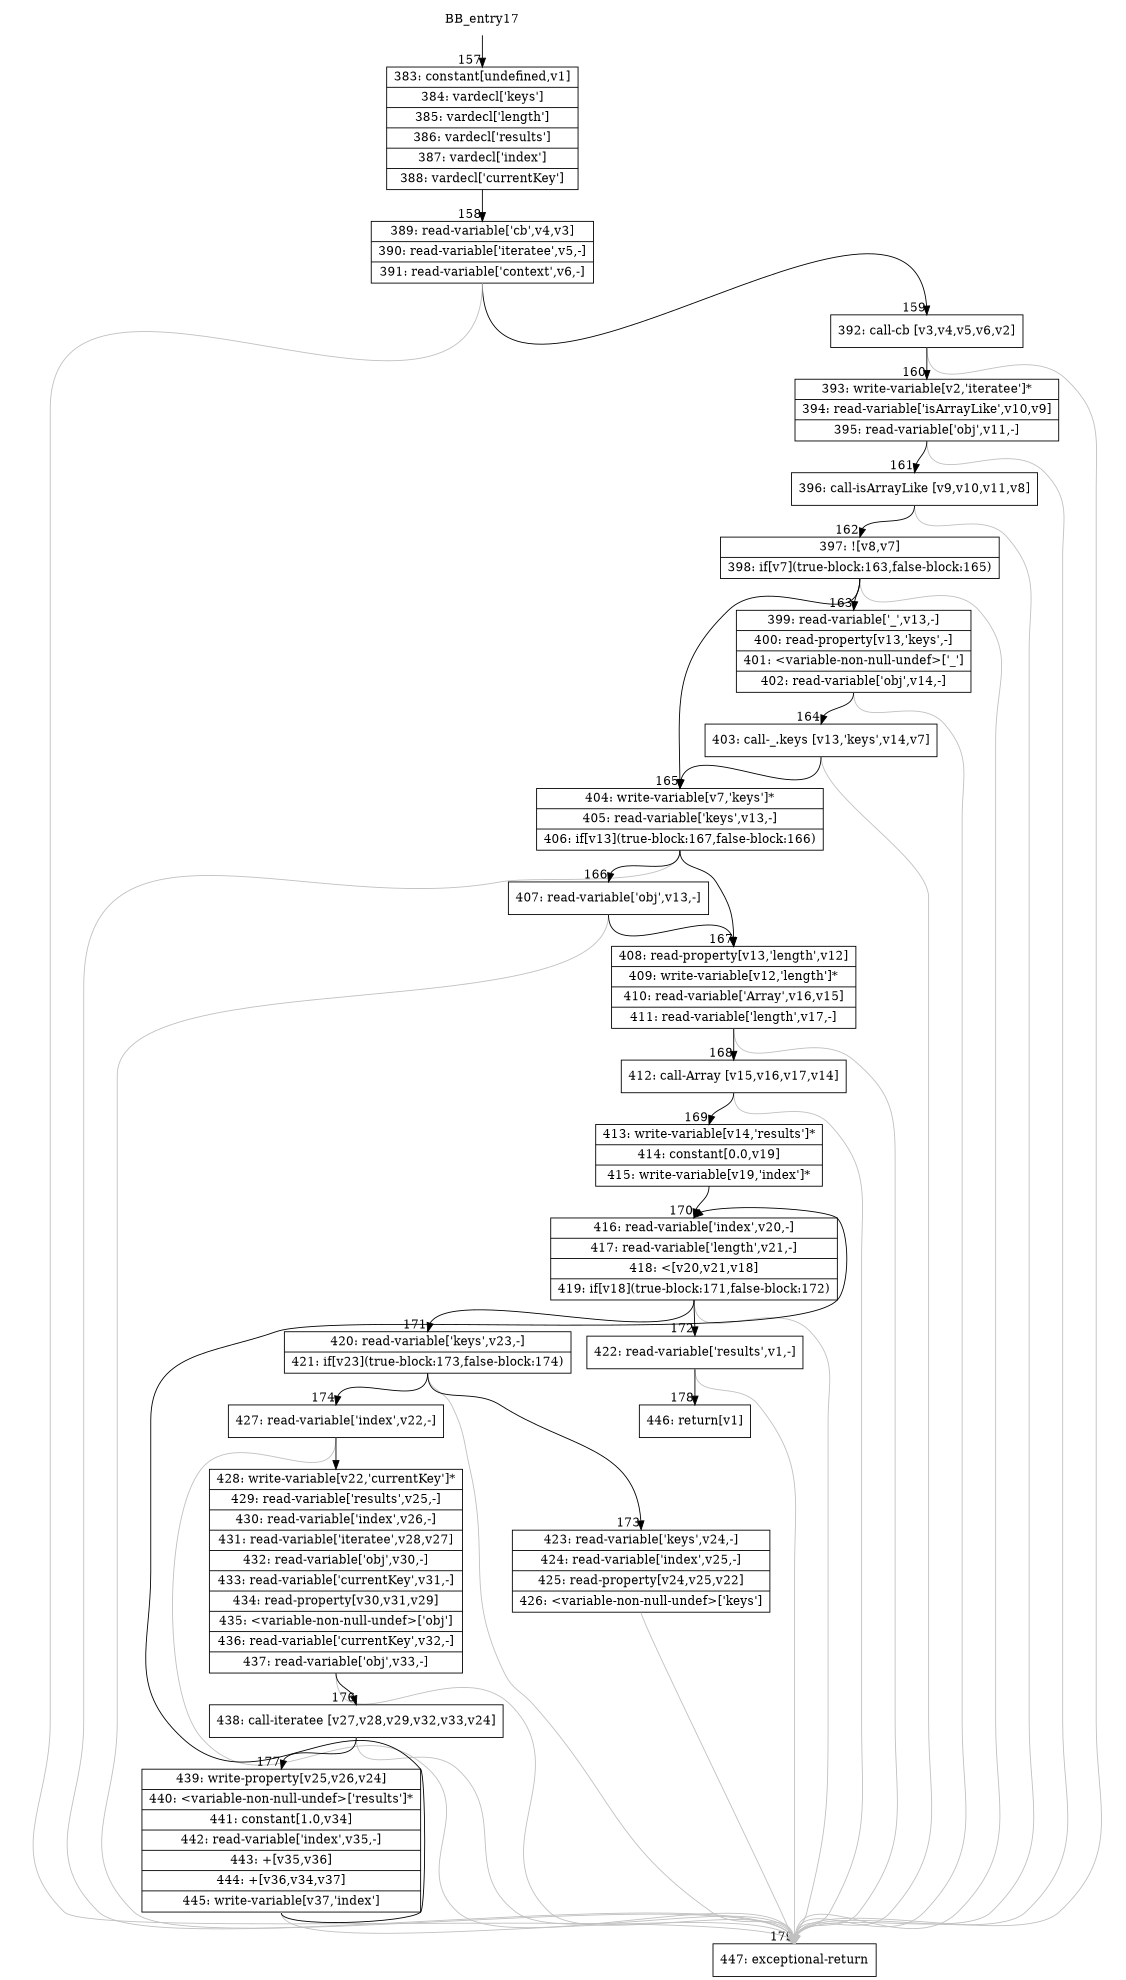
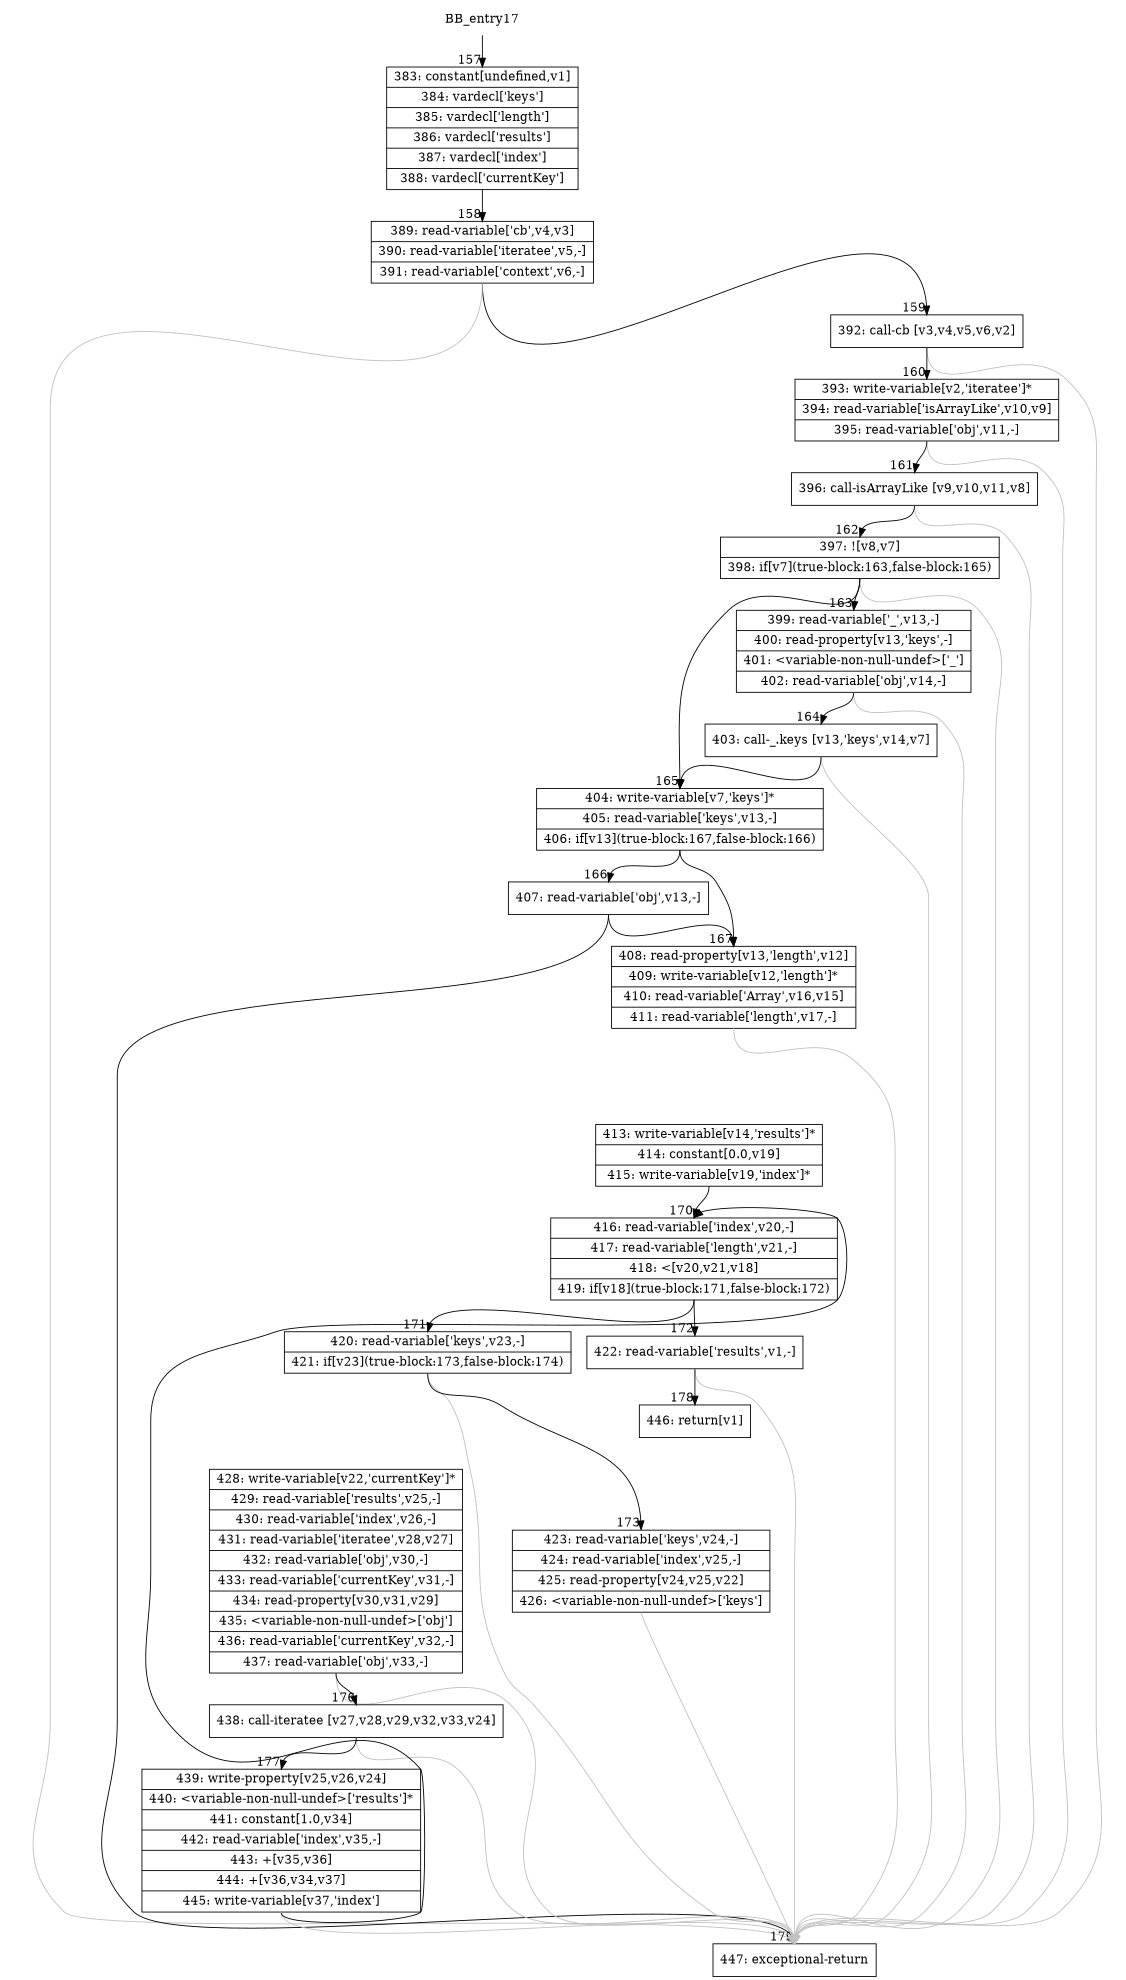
node "412: call-Array [v15,v16,v17,v14]": removed
node "427: read-variable['index',v22,-]": removed
edge "404: write-variable[v7,'keys']*" -> "447: exceptional-return": removed
edge "407: read-variable['obj',v13,-]" -> "447: exceptional-return": color gray -> black
edge "416: read-variable['index',v20,-]" -> "447: exceptional-return": removed
